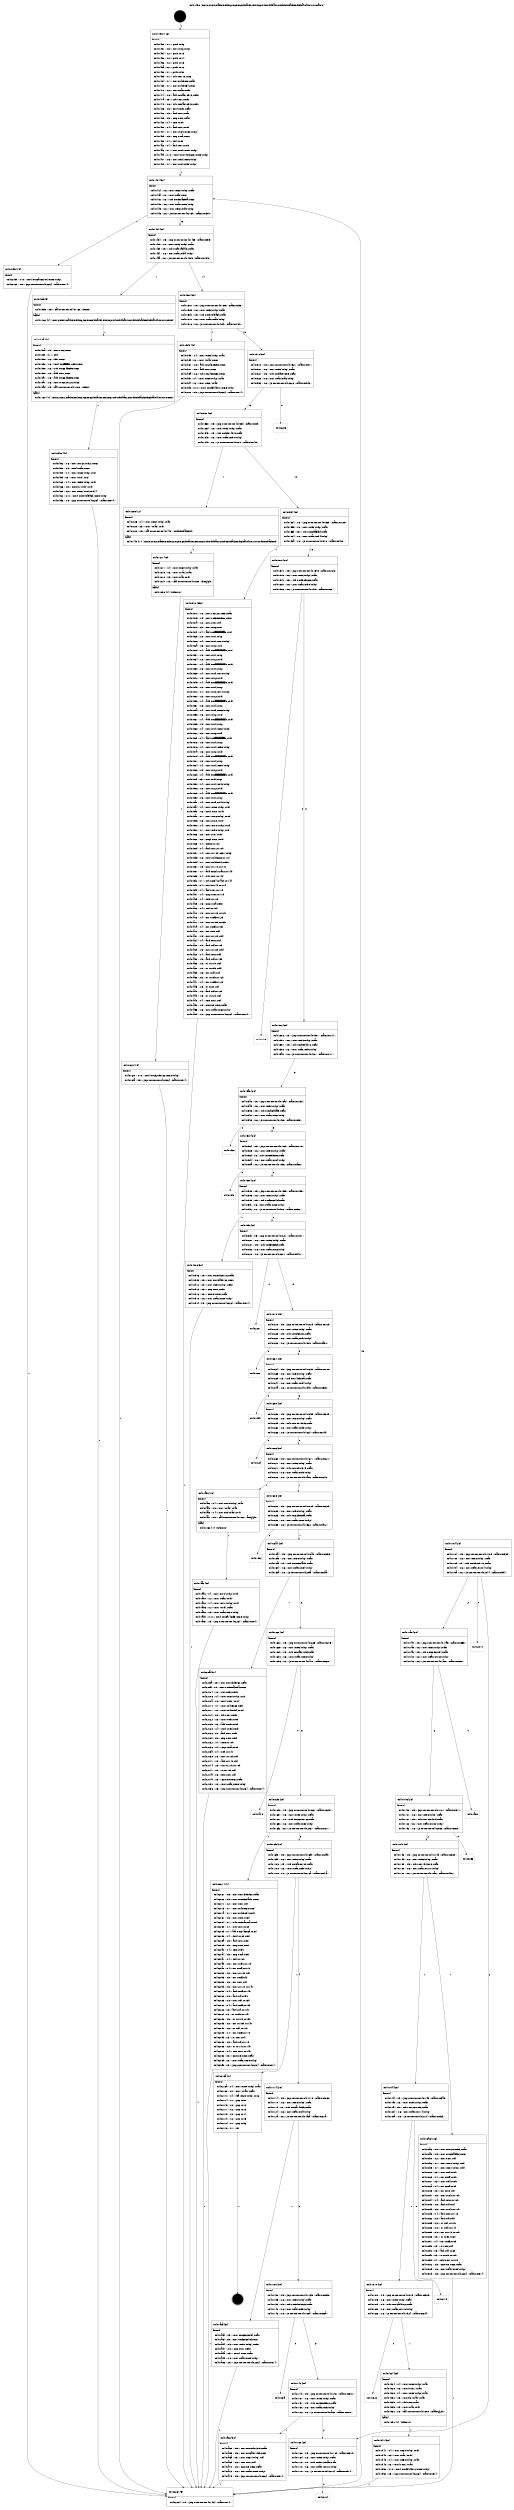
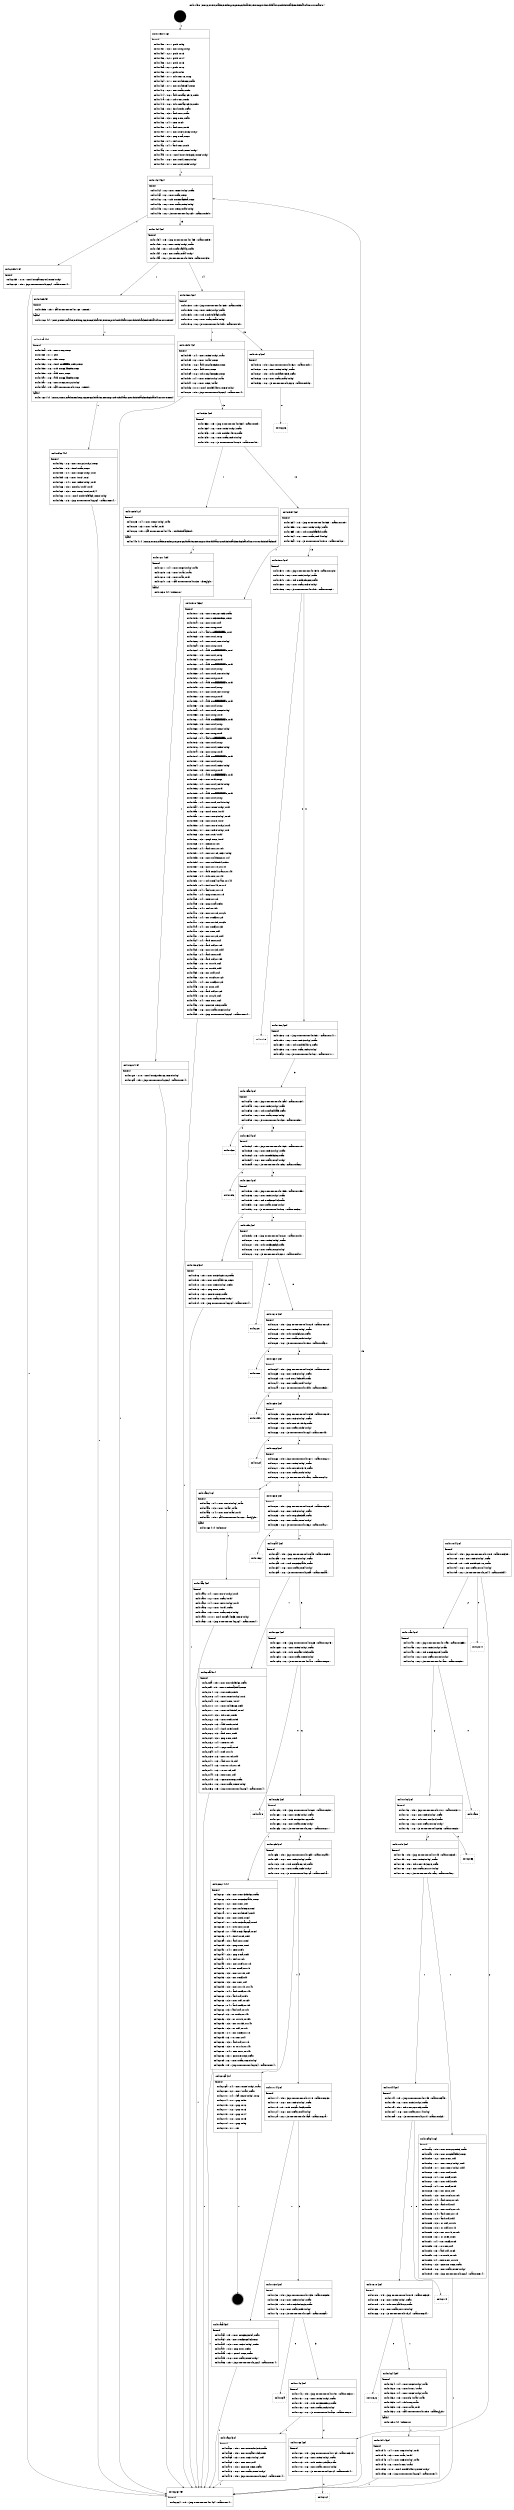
edge "0x40151c [28]" -> "0x401538 [28]": now "0x401bdb [42]" -> "0x401538 [28]"
